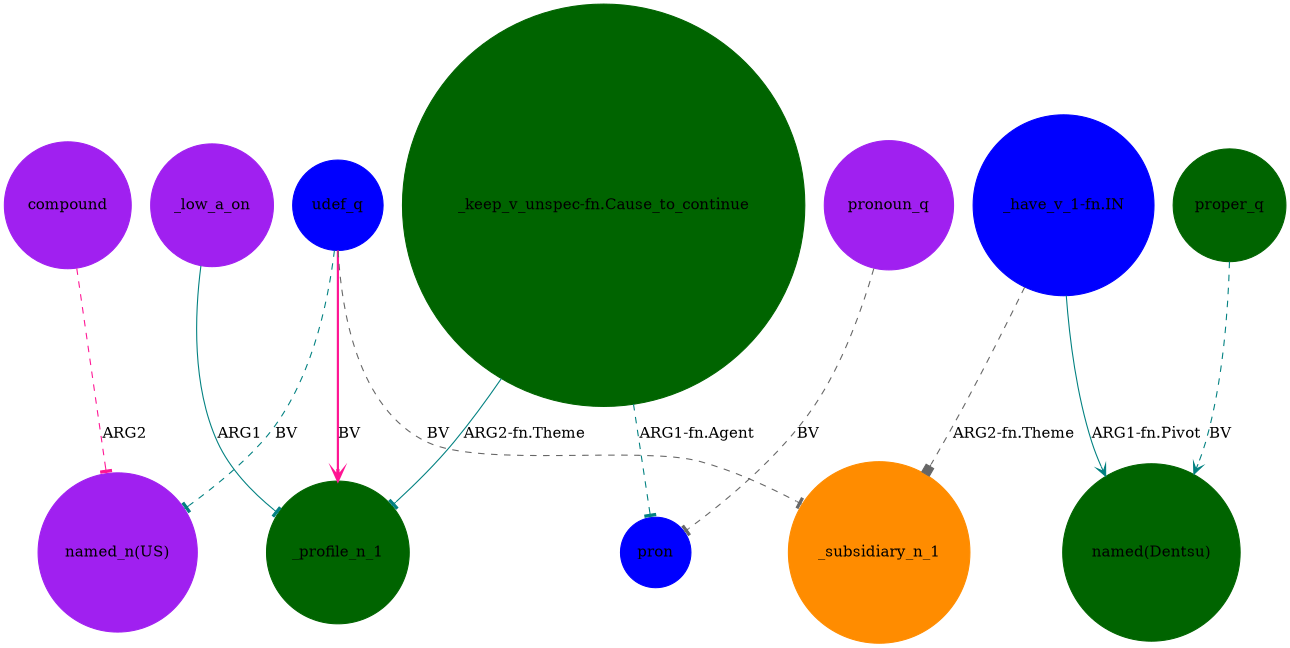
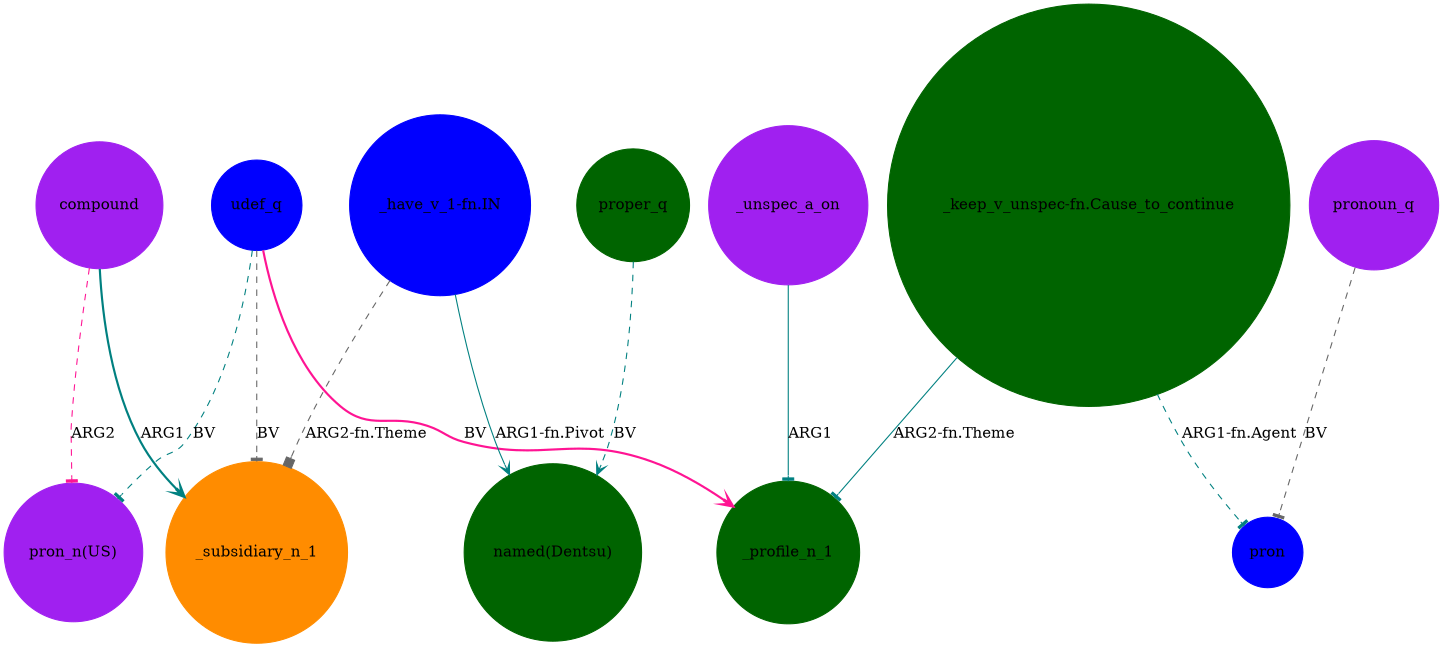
node "_low_a_on": label "_low_a_on" -> "_unspec_a_on"
edge "compound" -> "_subsidiary_n_1": added, label "ARG1"
node "named_n(US)": label "named_n(US)" -> "pron_n(US)"
